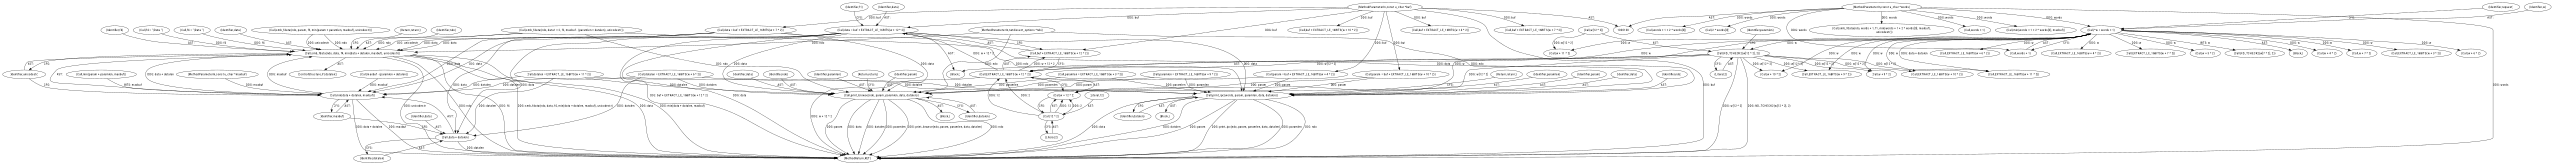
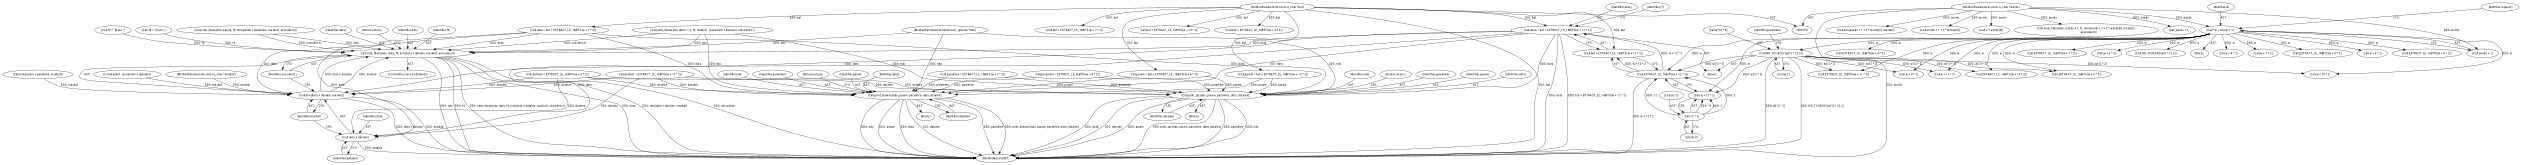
edge "(Call,w[12 * 2])" -> "(Call,w + 11 * 2)": now "(Call,ND_TCHECK2(w[12 * 2], 2))" -> "(Call,w + 11 * 2)"
edge "(Call,*w = words + 1)" -> "(Call,EXTRACT_LE_16BITS(w + 11 * 2))": label "DDG: data + datalen" -> "DDG: w"
edge "(Call,min(param + paramlen, maxbuf))" -> "(Call,min(data + datalen, maxbuf))": label "BITS: maxbuf" -> "DDG: maxbuf"
node "(Call,print_ipc(words, param, paramlen, data, datalen))": label "(Call,print_ipc(words, param, paramlen, data, datalen))" -> "(Call,print_ipc(ndo, param, paramlen, data, datalen))"
